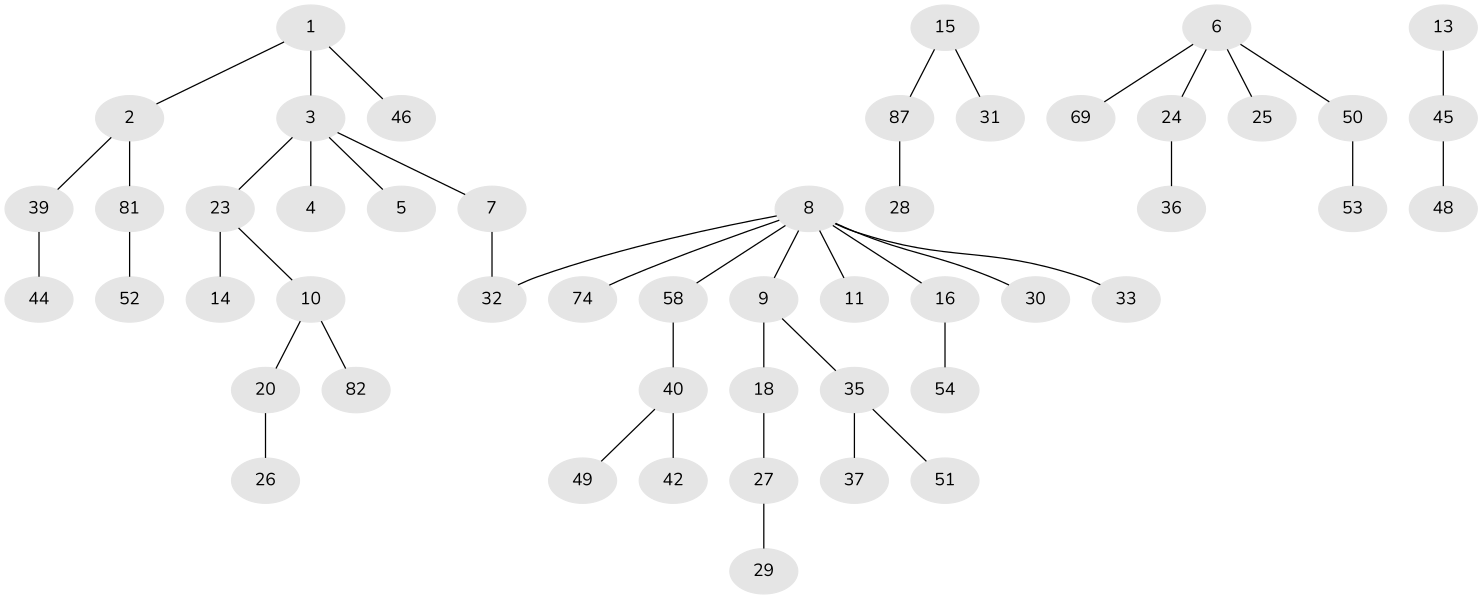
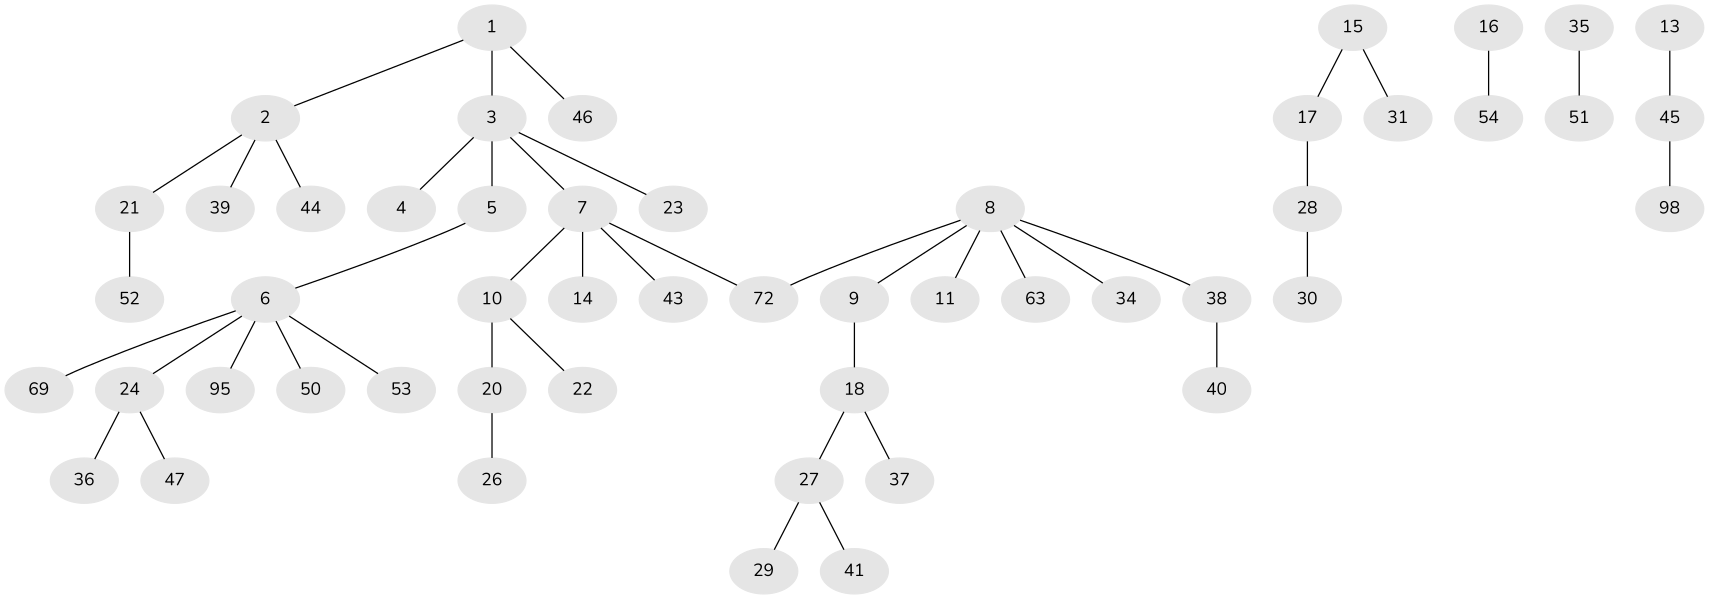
node "87": label "87" -> "17"
node "25": label "25" -> "95"
edge "50" -- "53": now "6" -- "53"
node "81": label "81" -> "21"
node "48": label "48" -> "98"
edge "39" -- "44": now "2" -- "44"
edge "23" -- "14": now "7" -- "14"
edge "23" -- "10": now "7" -- "10"
edge "8" -- "16": removed
edge "5" -- "6": added
edge "8" -- "30": now "28" -- "30"
node "32": label "32" -> "72"
node "74": label "74" -> "34"
node "58": label "58" -> "38"
node "43": added
node "33": label "33" -> "63"
edge "9" -- "35": removed
node "82": label "82" -> "22"
edge "35" -- "37": now "18" -- "37"
node "47": added
node "49": removed
node "42": removed
node "41": added
